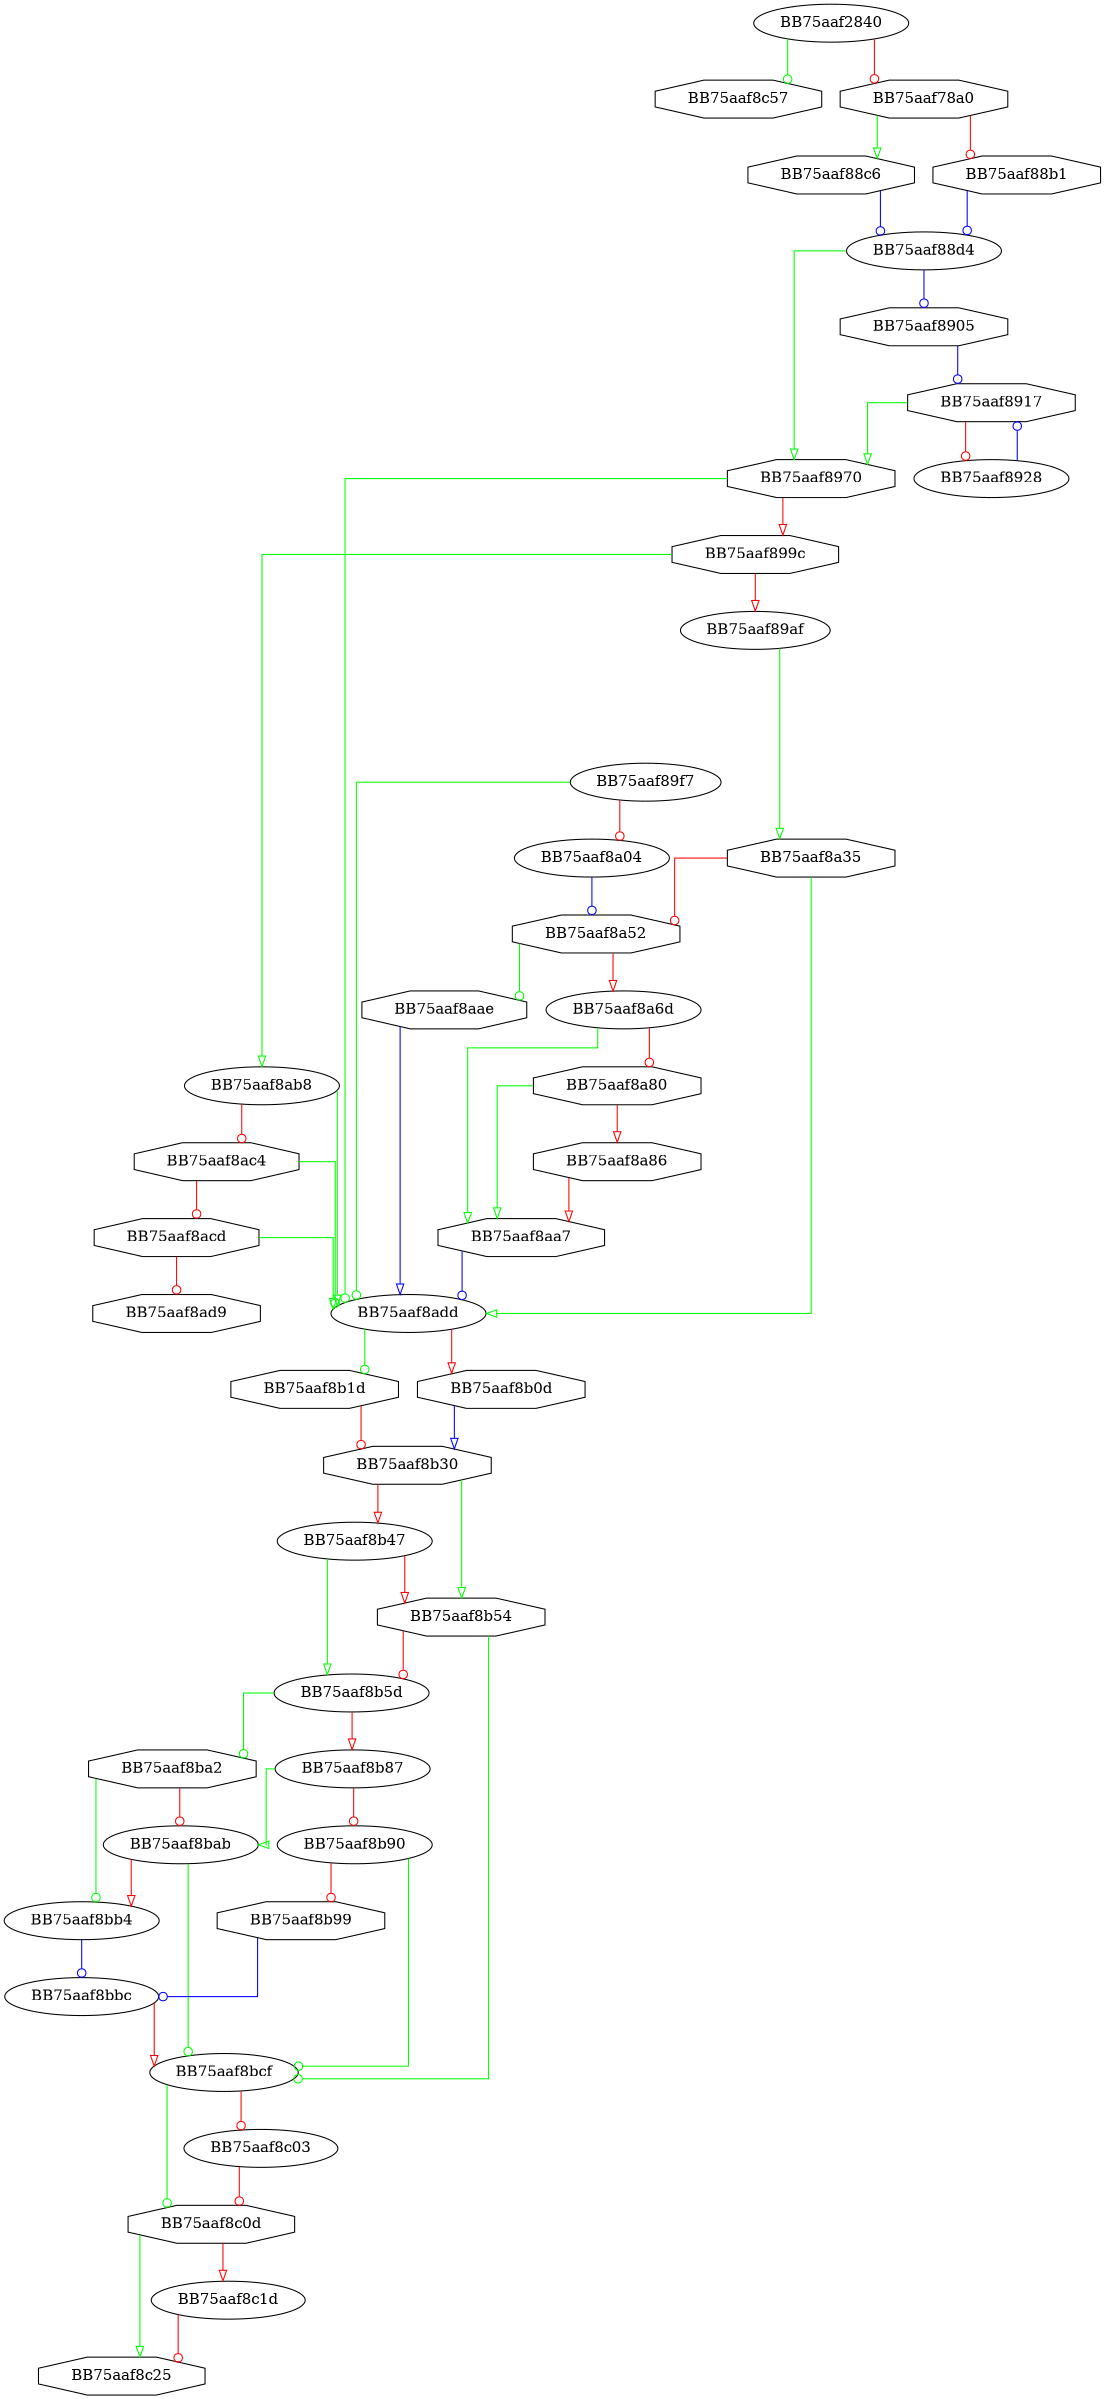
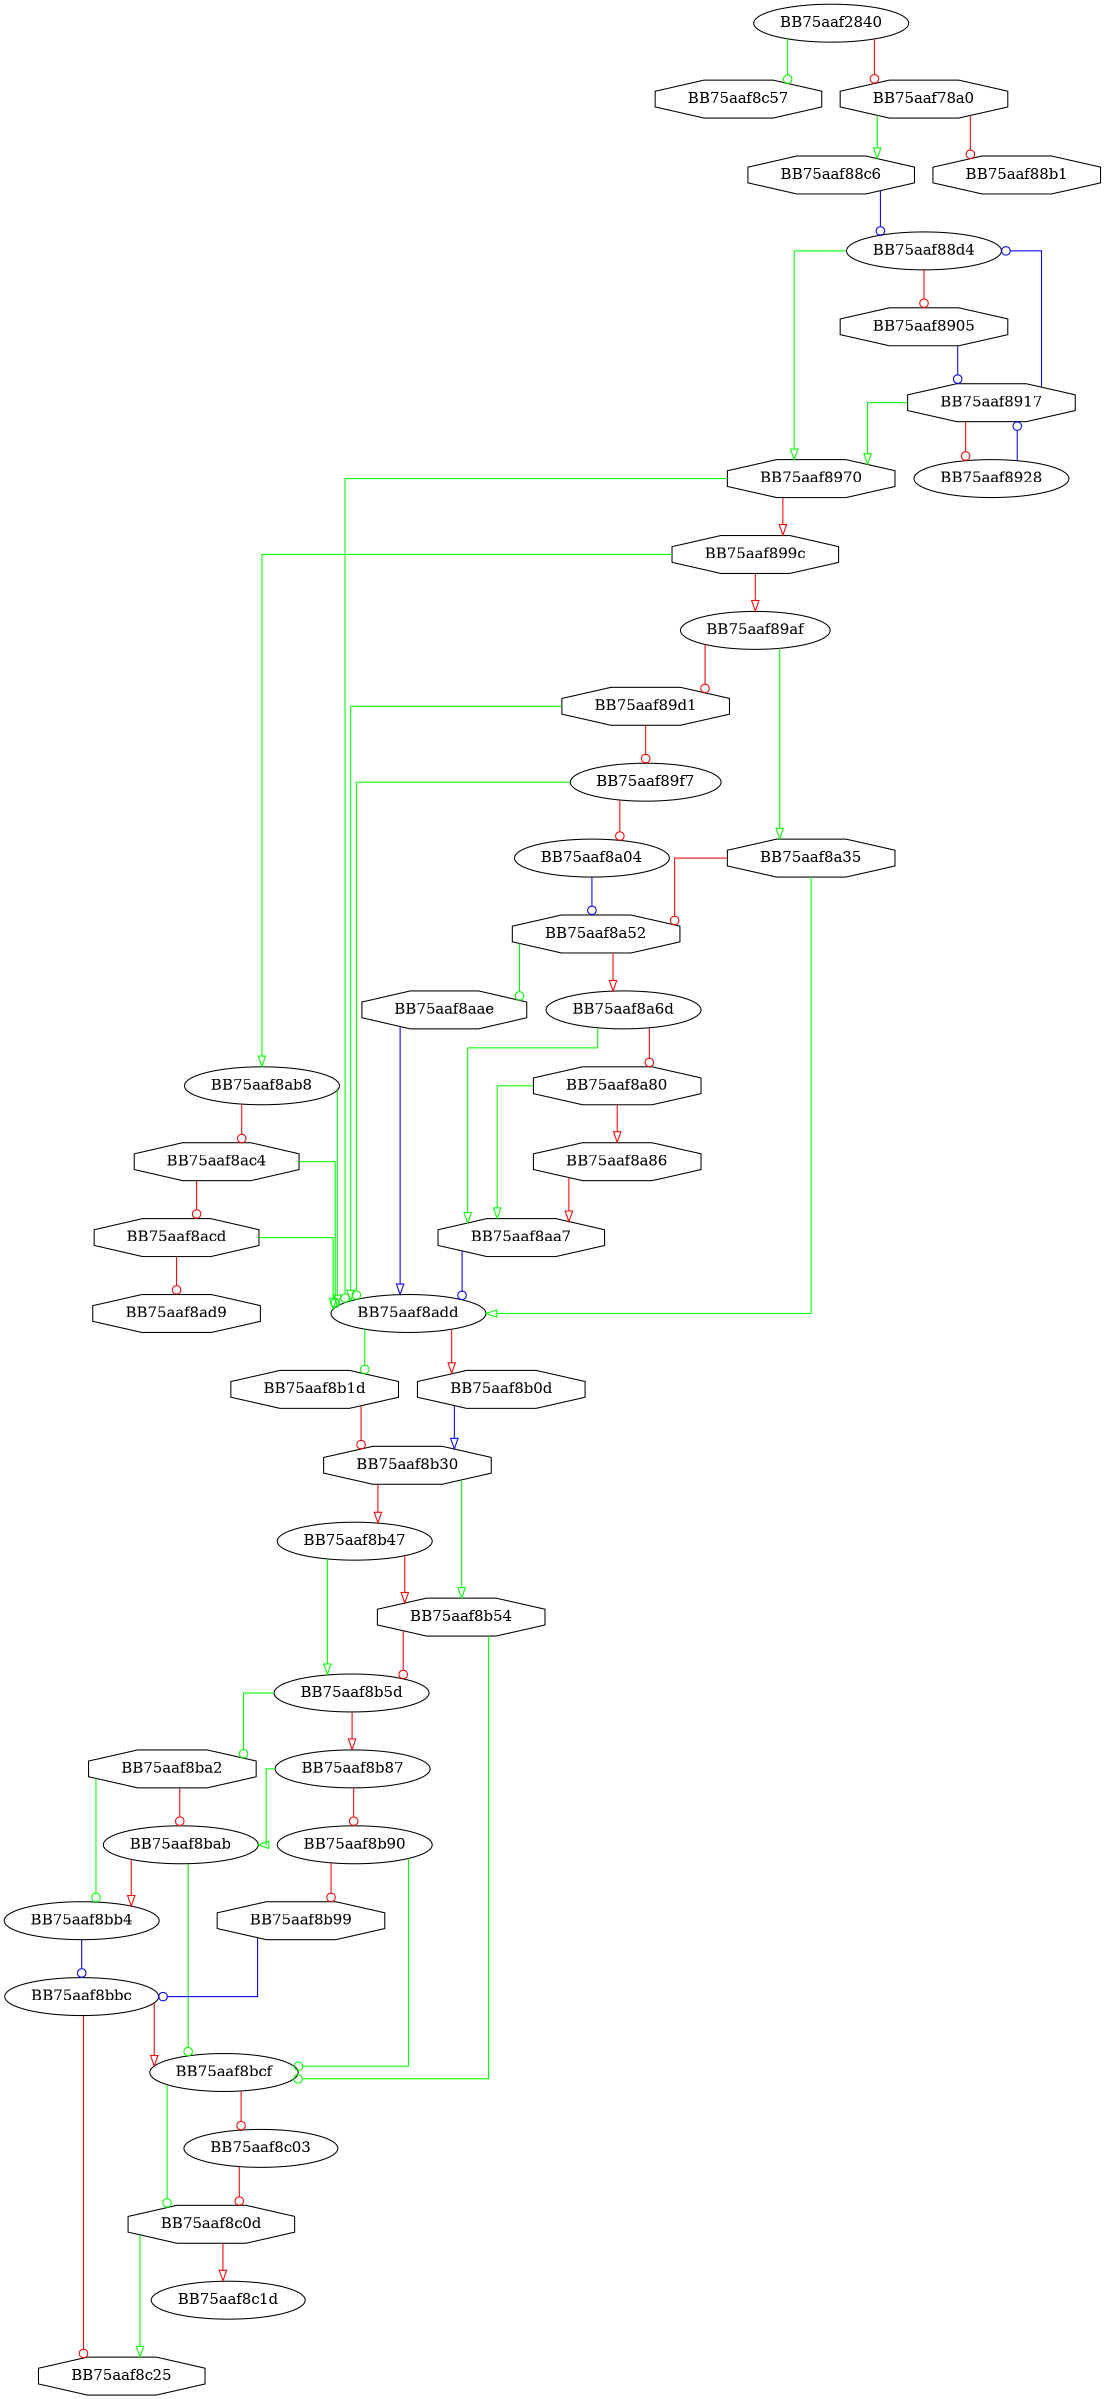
edge "BB75aaf88b1" -> "BB75aaf88d4": now "BB75aaf8917" -> "BB75aaf88d4"
edge "BB75aaf88d4" -> "BB75aaf8905": color blue -> red
node "BB75aaf89d1": added
edge "BB75aaf8c1d" -> "BB75aaf8c25": now "BB75aaf8bbc" -> "BB75aaf8c25"
